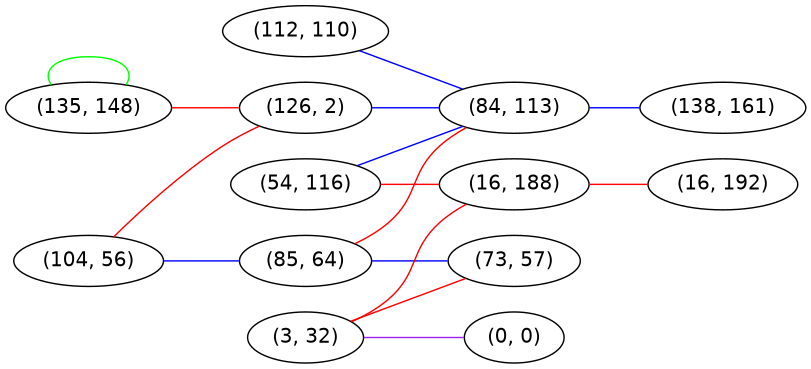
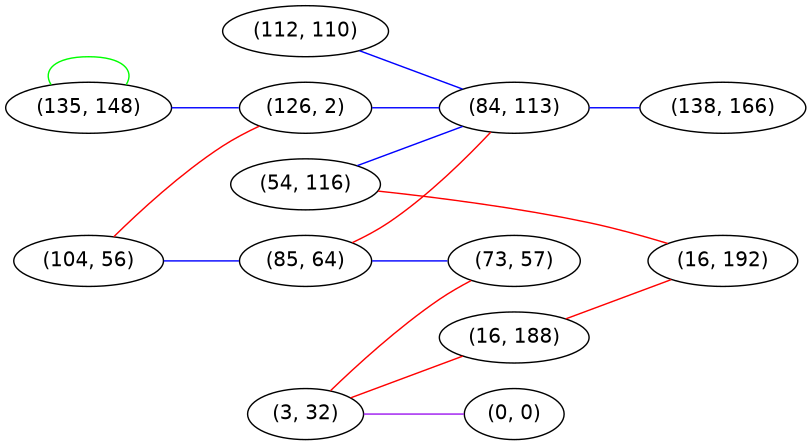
edge "(135, 148)" -- "(126, 2)": color red -> blue
node "(138, 161)": label "(138, 161)" -> "(138, 166)"
edge "(54, 116)" -- "(16, 188)": now "(54, 116)" -- "(16, 192)"
